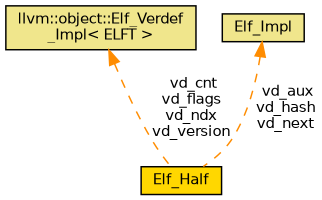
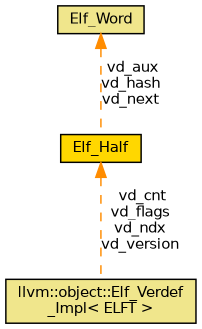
node "Elf_Impl": label "Elf_Impl" -> "Elf_Word"
edge "Elf_Half" -> "llvm::object::Elf_Verdef _Impl< ELFT >": reversed
